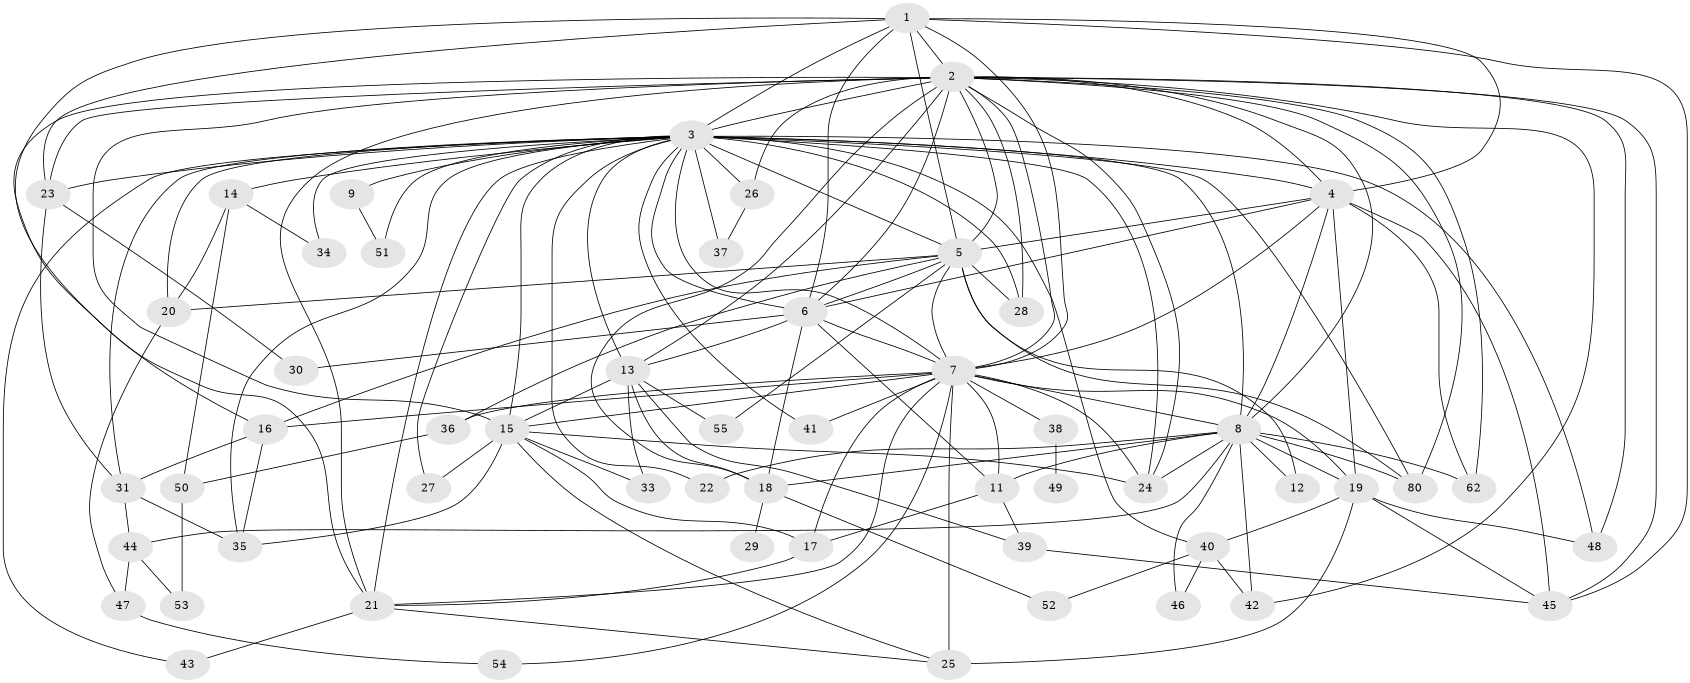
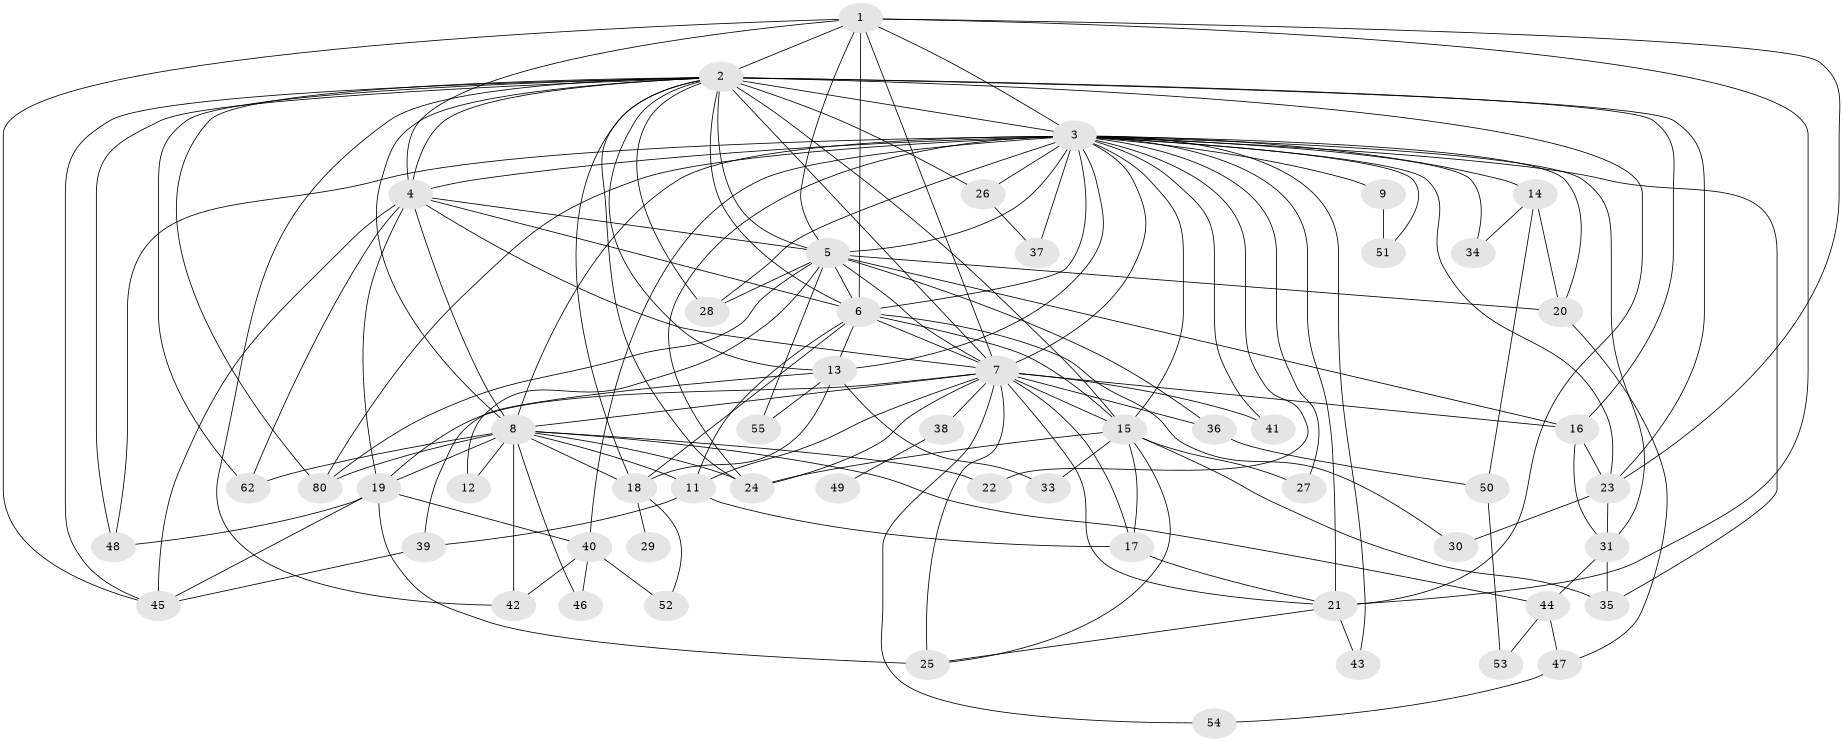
edge "13" -- "15": now "6" -- "15"
edge "16" -- "35": now "16" -- "23"
